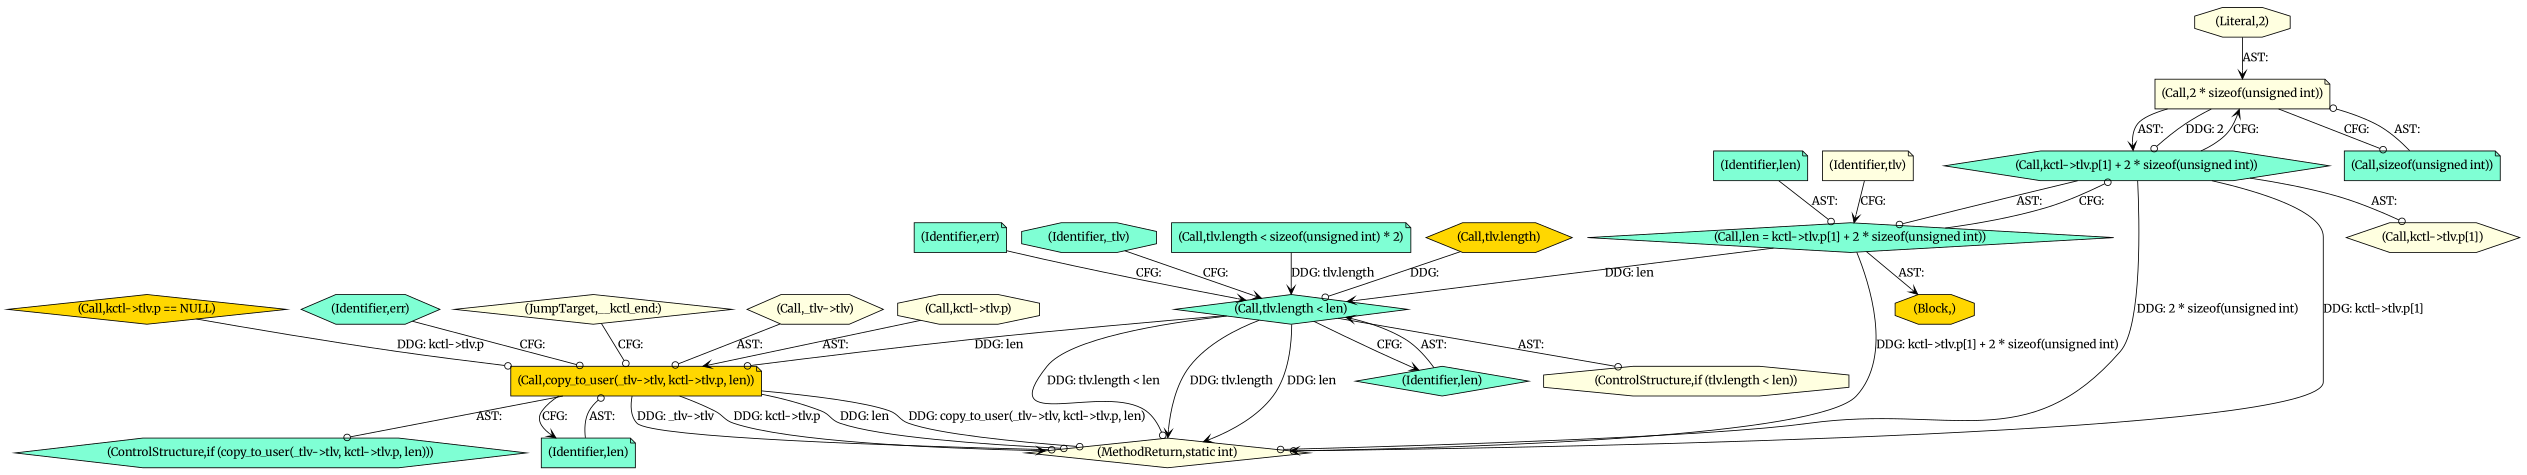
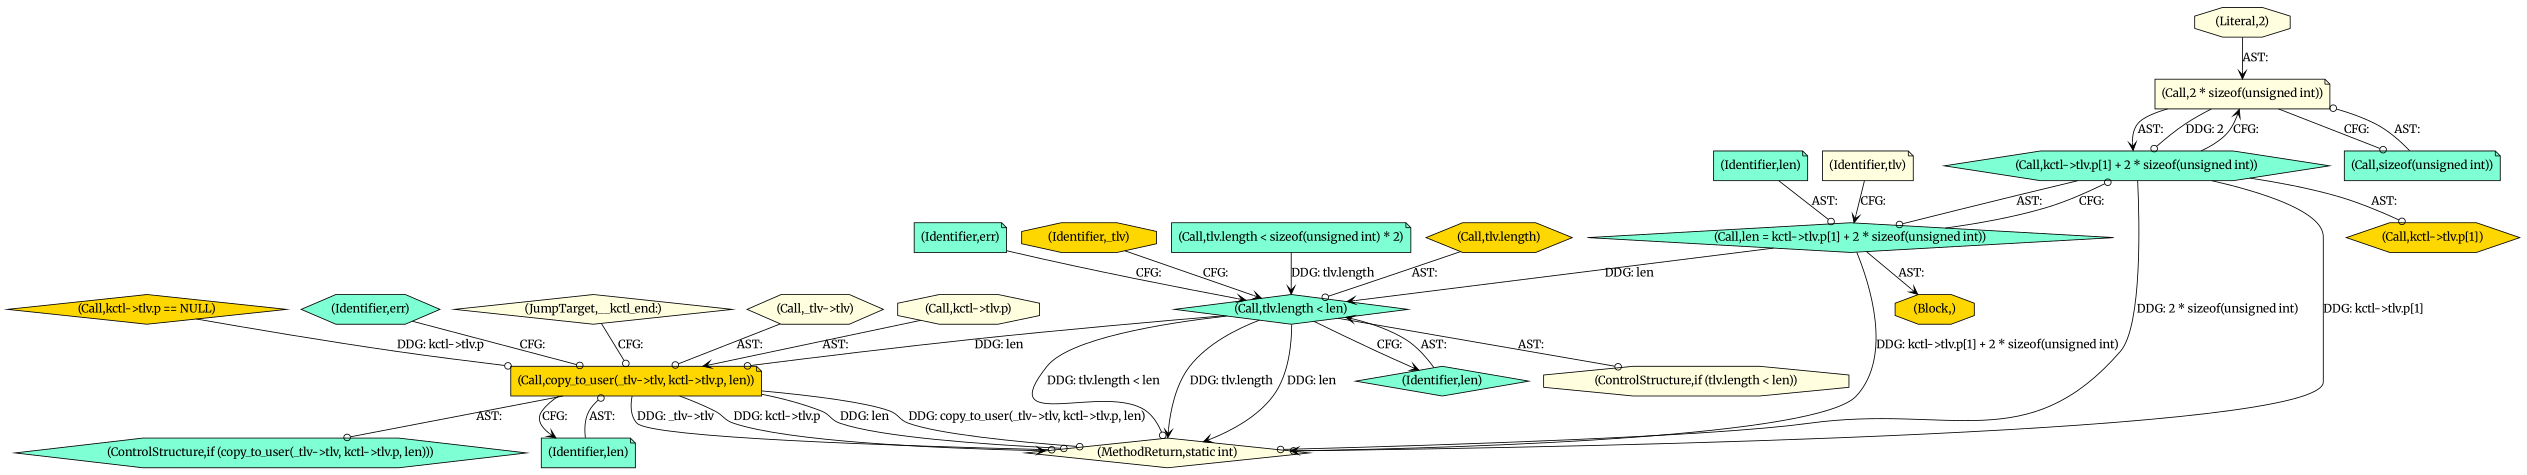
node "(Identifier,_tlv)": fillcolor aquamarine -> gold
node "(Call,kctl->tlv.p[1])": fillcolor lightyellow -> gold
edge "(Call,tlv.length)" -> "(Call,tlv.length < len)": label "DDG: " -> "AST: "
